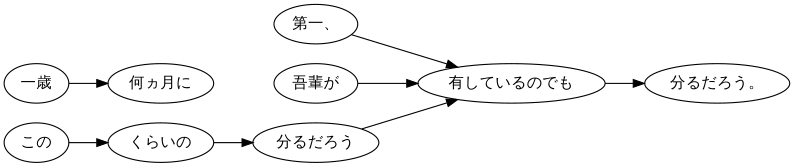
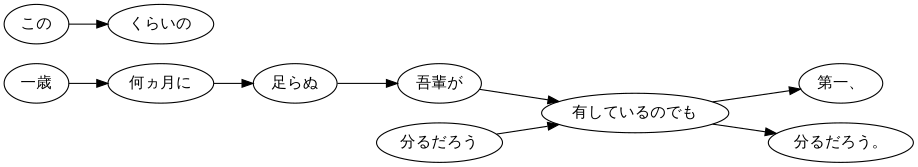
edge "第一、" -> "有しているのでも": reversed
node "足らぬ": added
edge "くらいの" -> "分るだろう": removed
